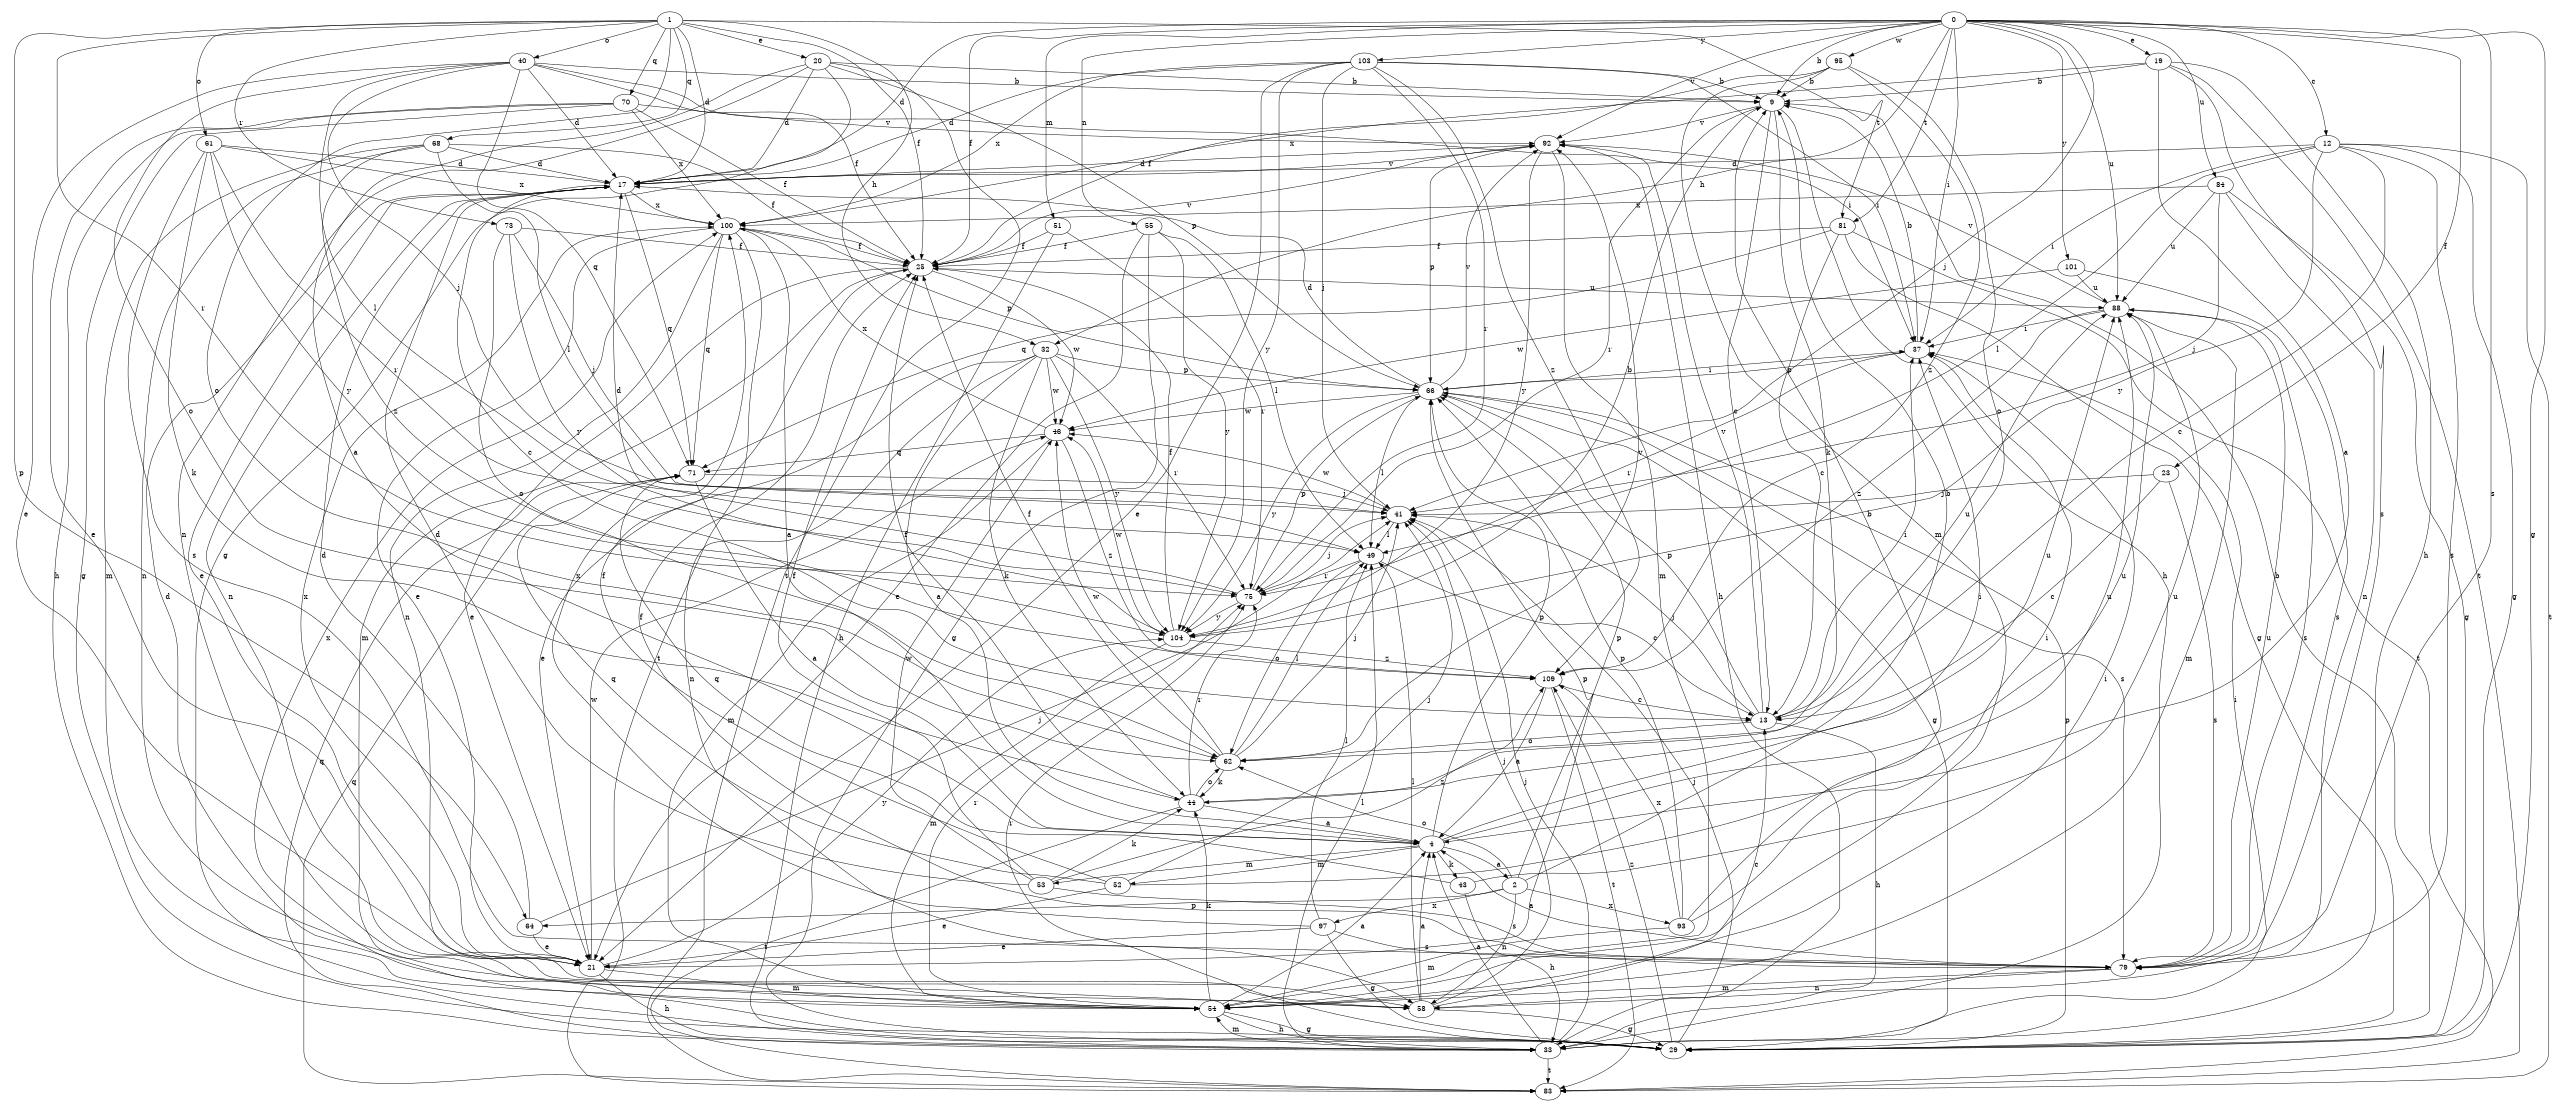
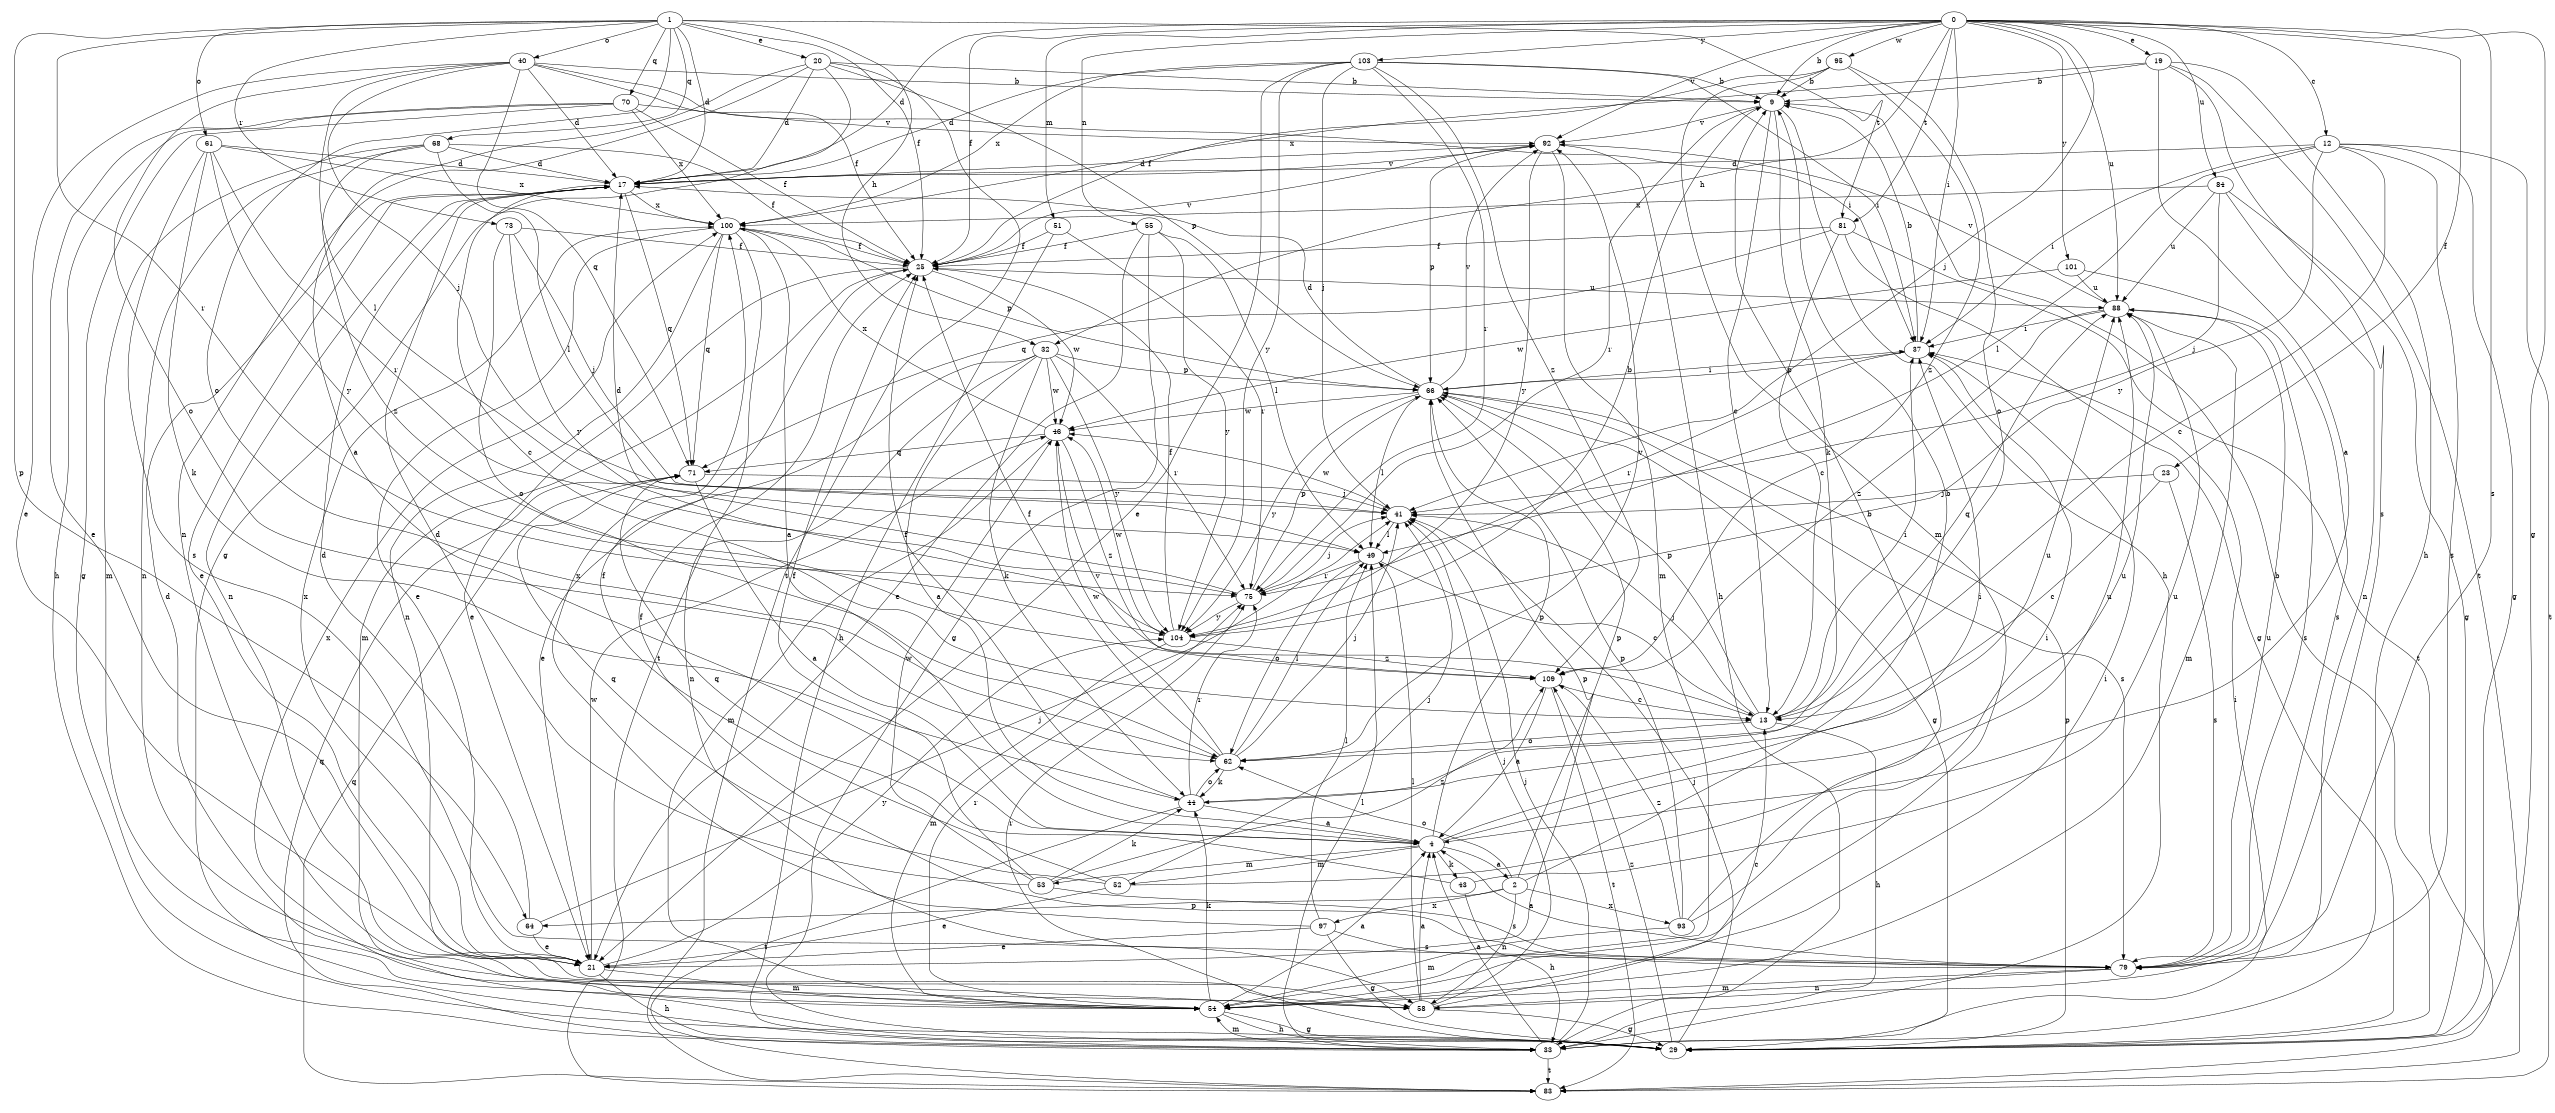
edge "13" -> "92": now "13" -> "46"
edge "13" -> "88": label "u" -> "q"
edge "93" -> "109": label "x" -> "z"
